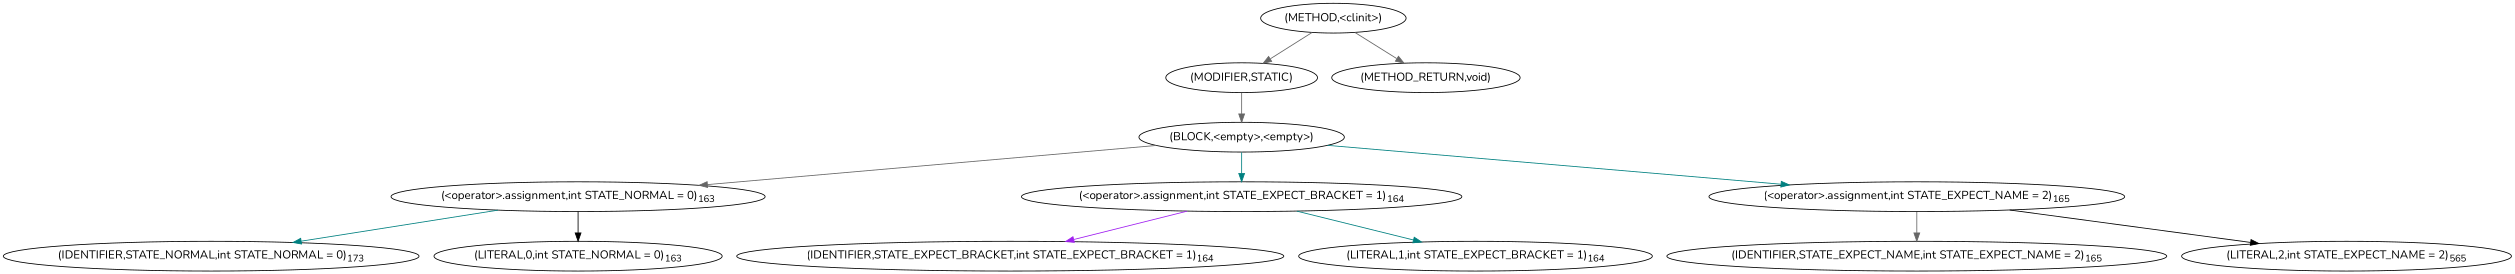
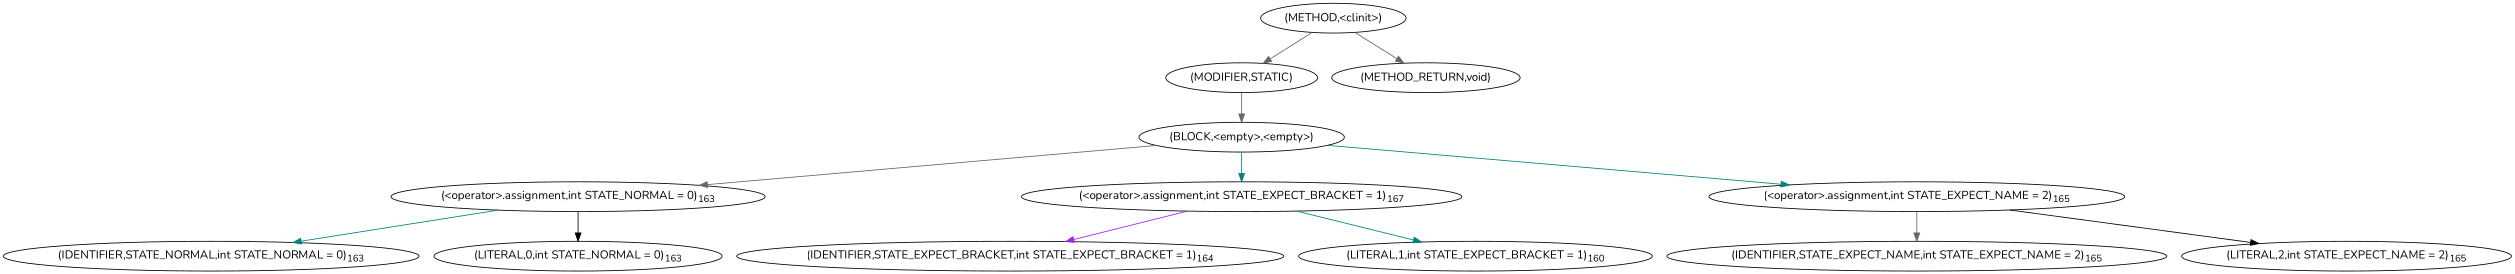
node "(<operator>.assignment,int STATE_EXPECT_BRACKET = 1)": text "164" -> "167"
node "(IDENTIFIER,STATE_NORMAL,int STATE_NORMAL = 0)": text "173" -> "163"
node "(LITERAL,1,int STATE_EXPECT_BRACKET = 1)": text "164" -> "160"
node "(LITERAL,2,int STATE_EXPECT_NAME = 2)": text "565" -> "165"
